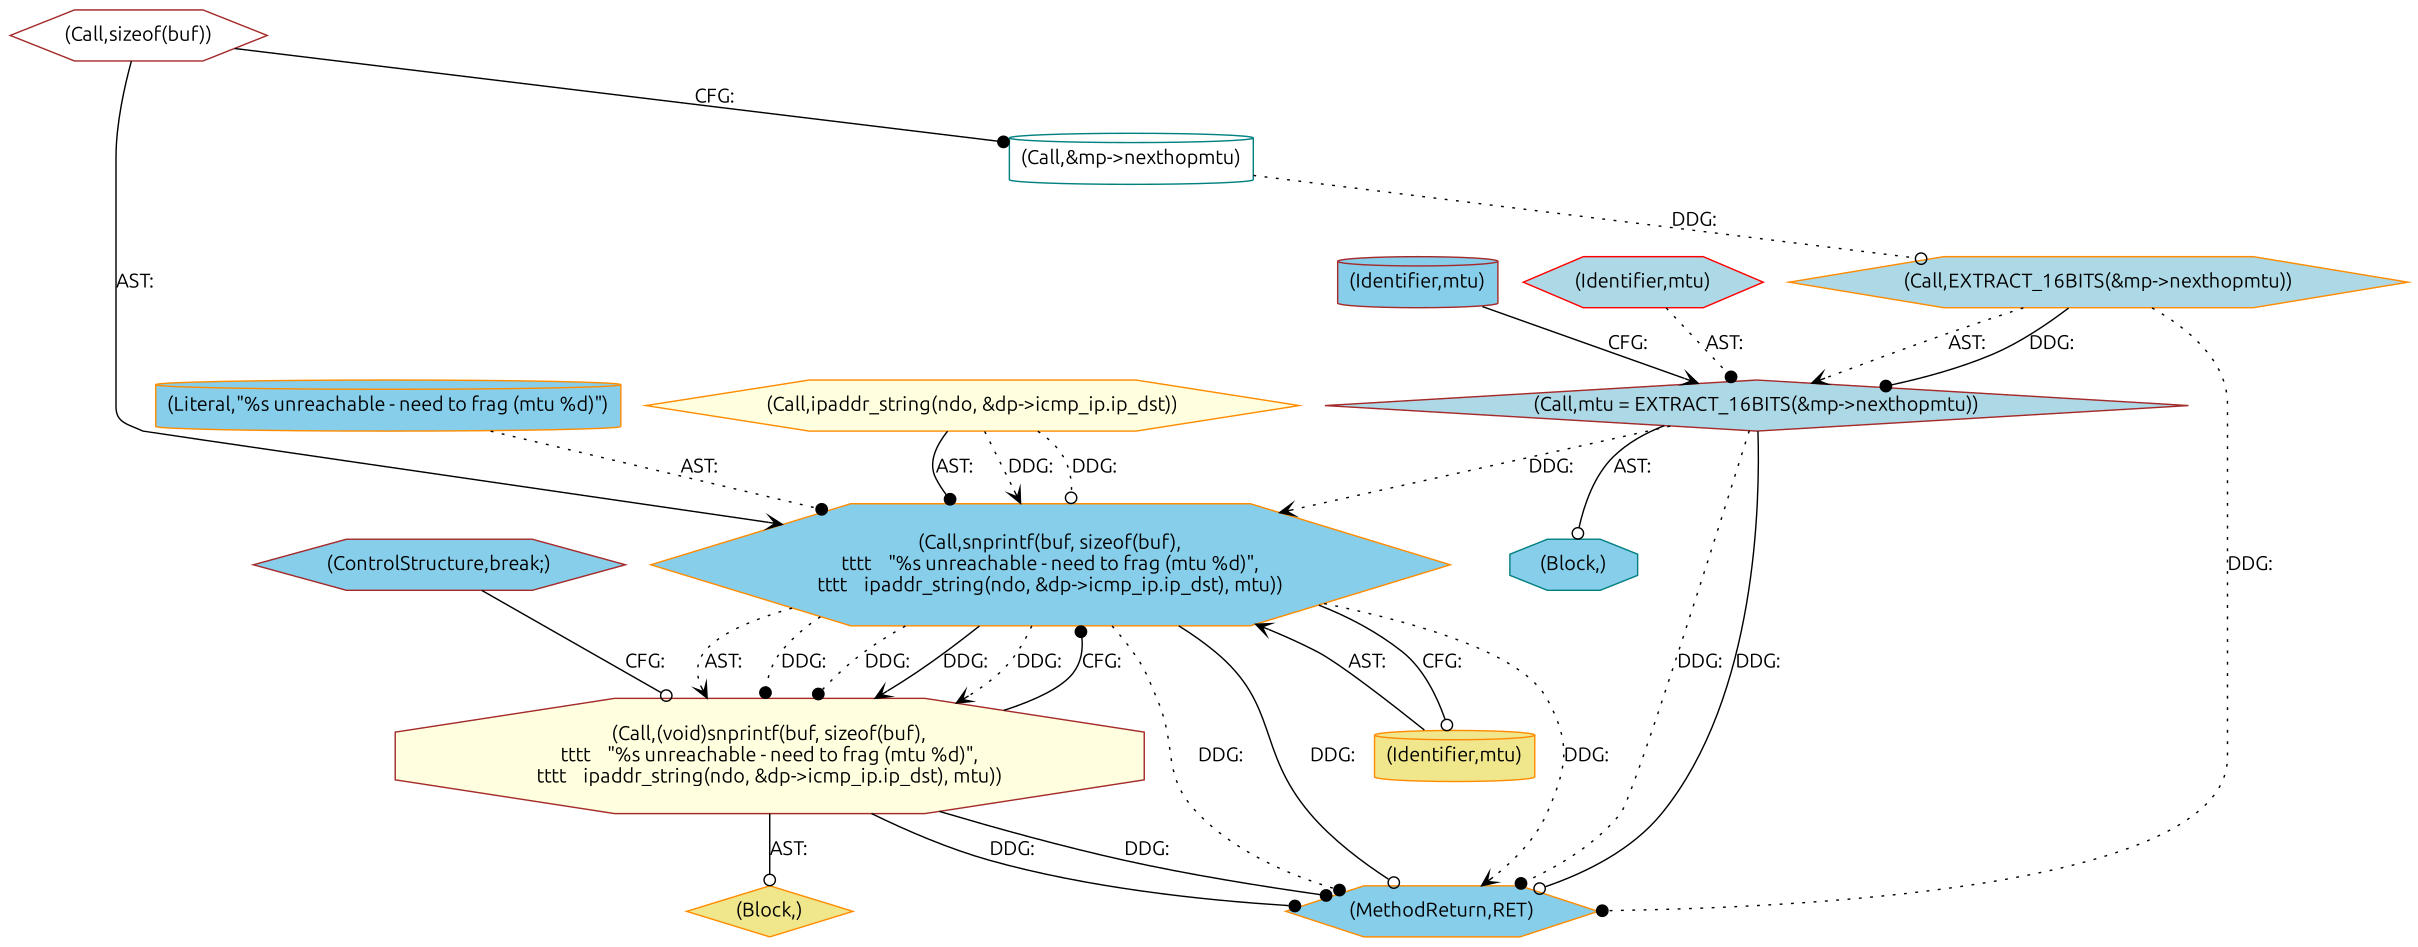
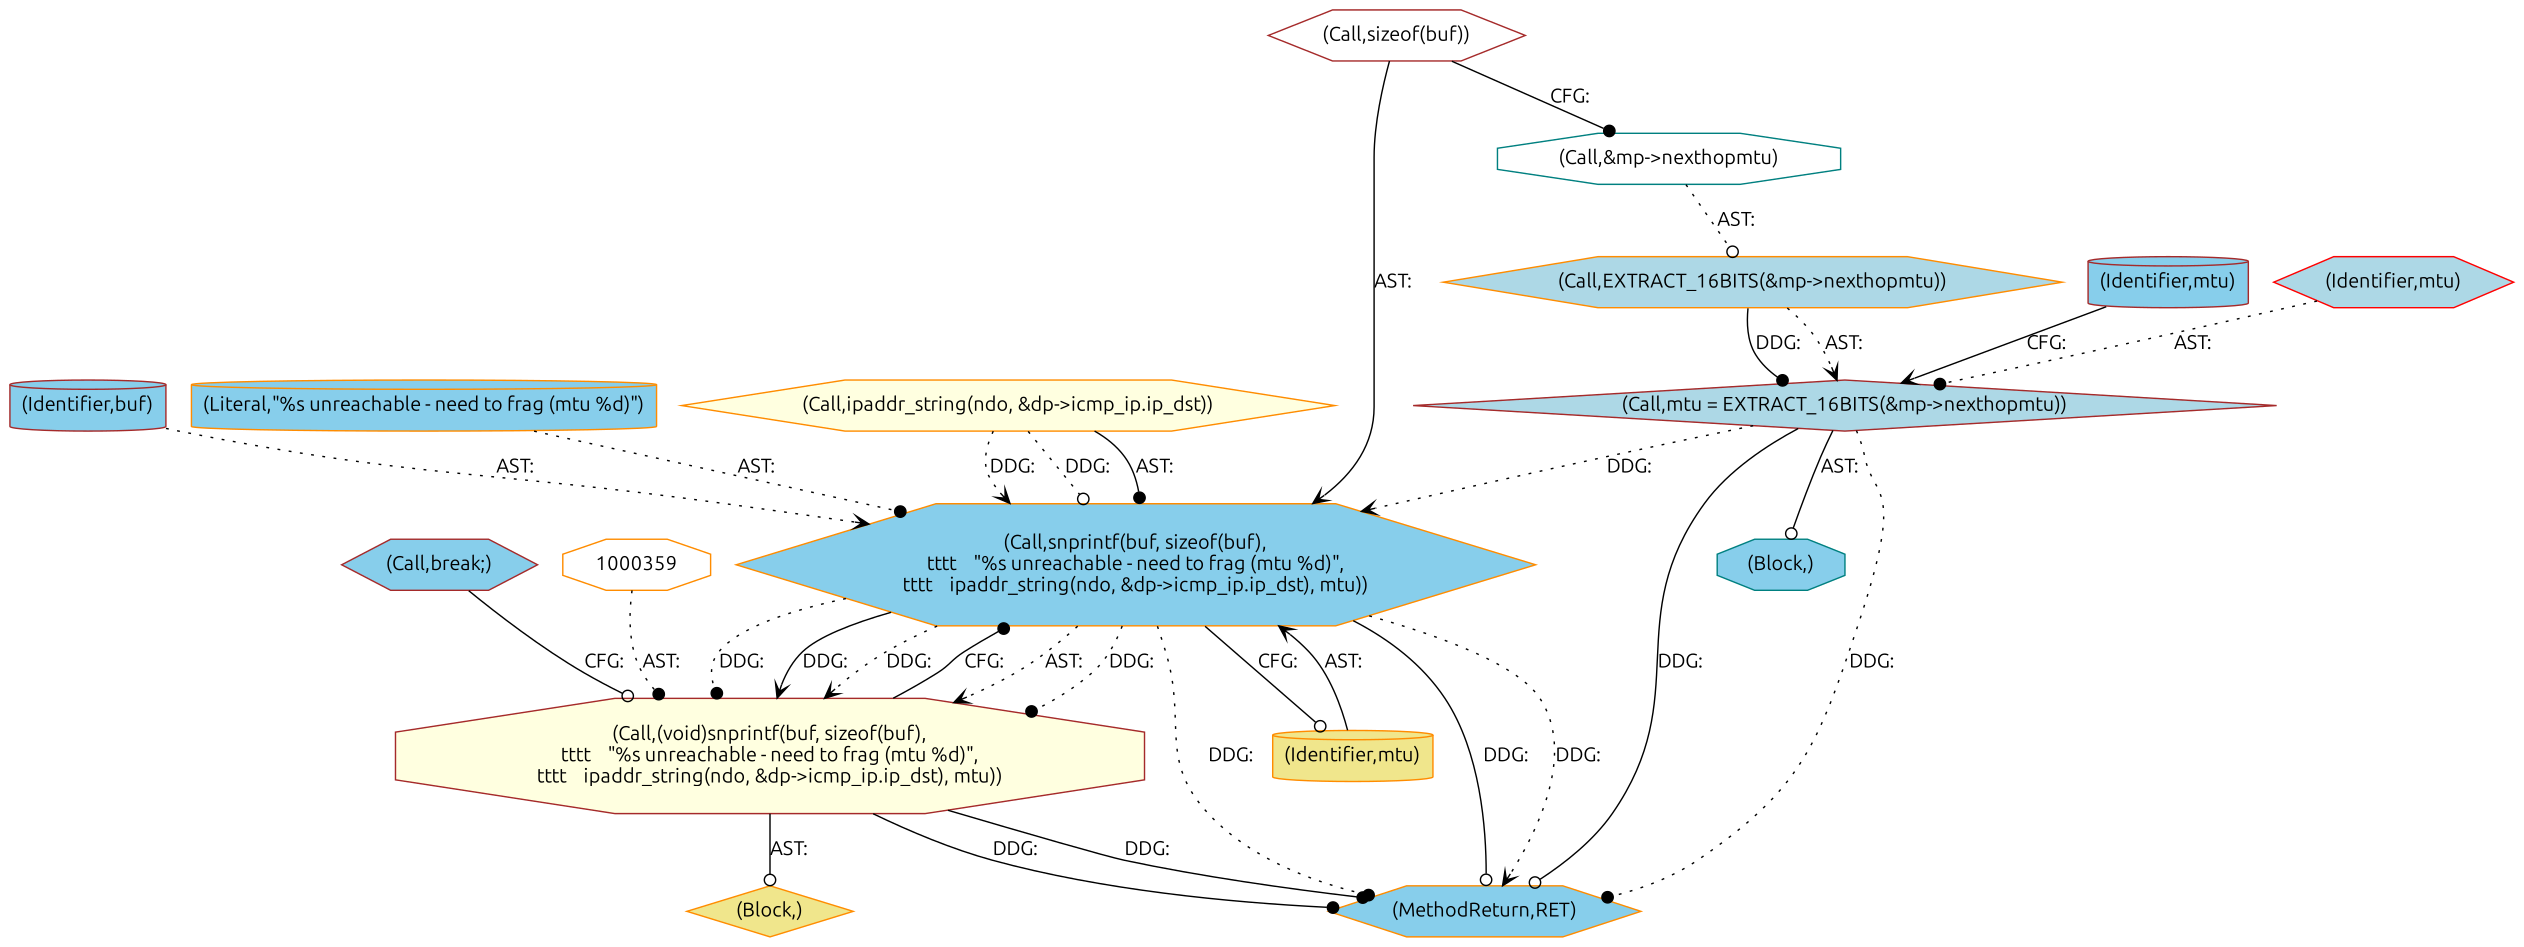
node "(Call,&mp->nexthopmtu)": shape cylinder -> octagon
edge "(Call,&mp->nexthopmtu)" -> "(Call,EXTRACT_16BITS(&mp->nexthopmtu))": label "DDG: " -> "AST: "
node "(Identifier,buf)": added
node "(ControlStructure,break;)": label "(ControlStructure,break;)" -> "(Call,break;)"
node "1000359": added
edge "(Call,EXTRACT_16BITS(&mp->nexthopmtu))" -> "(MethodReturn,RET)": removed, label "DDG:"
